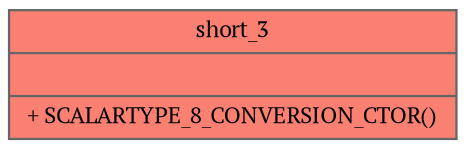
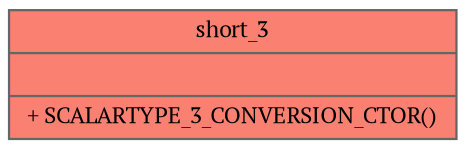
node "short_3": text "+ SCALARTYPE_8_CONVERSION_CTOR()" -> "+ SCALARTYPE_3_CONVERSION_CTOR()"
